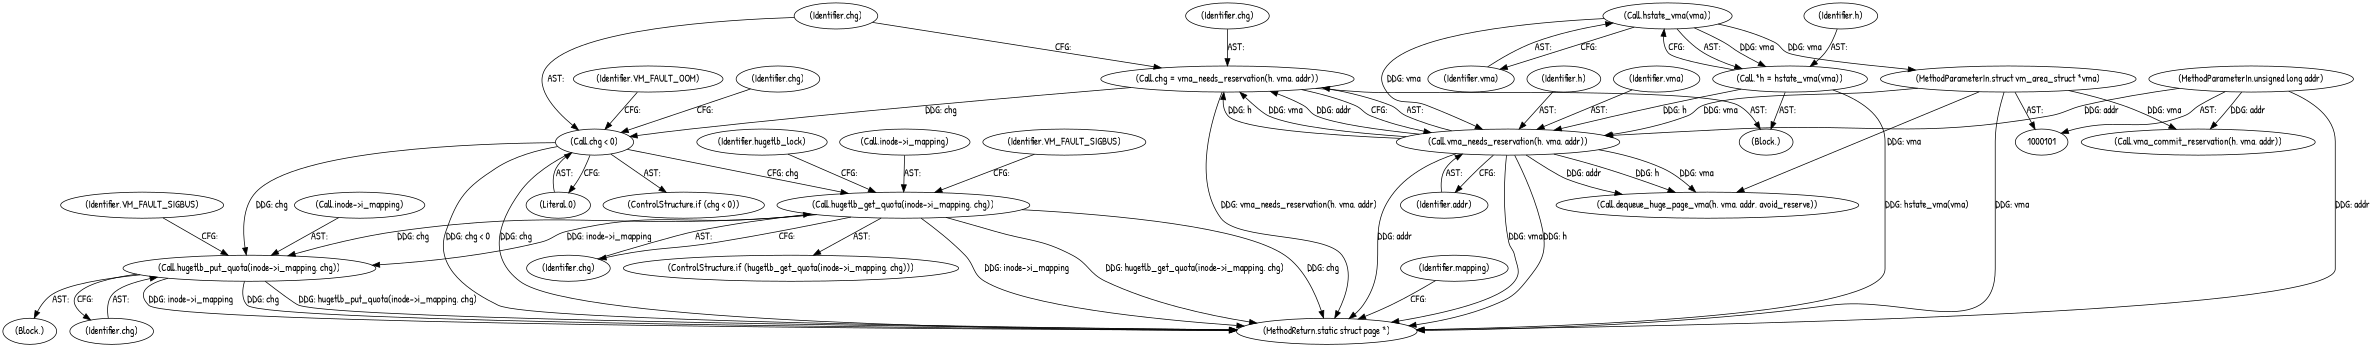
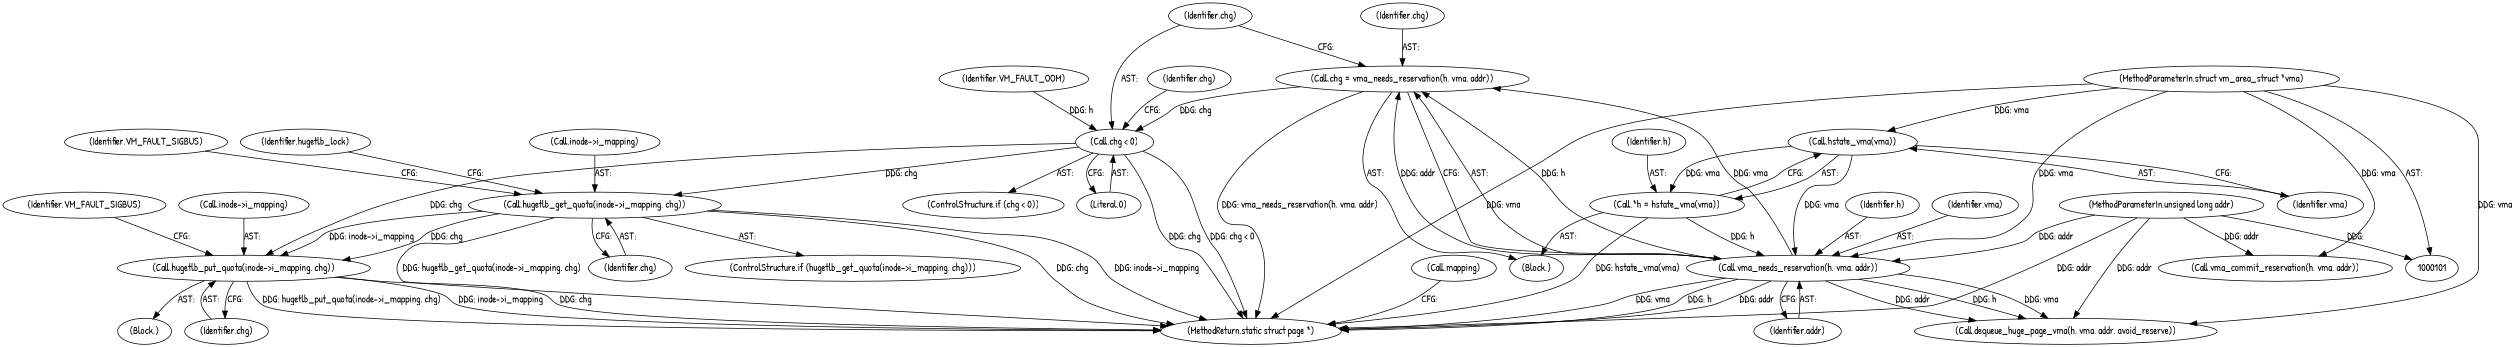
edge "(Call,hstate_vma(vma))" -> "(MethodParameterIn,struct vm_area_struct *vma)": reversed
edge "(Identifier,VM_FAULT_OOM)" -> "(Call,chg < 0)": label "CFG: " -> "DDG: h"
edge "(MethodParameterIn,unsigned long addr)" -> "1000101": label "AST: " -> "DDG: "
edge "(Call,chg < 0)" -> "(Call,hugetlb_get_quota(inode->i_mapping, chg))": label "CFG: chg" -> "DDG: chg"
edge "(MethodParameterIn,unsigned long addr)" -> "(Call,dequeue_huge_page_vma(h, vma, addr, avoid_reserve))": added, label "DDG: addr"
node "(Identifier,mapping)": label "(Identifier,mapping)" -> "(Call,mapping)"
